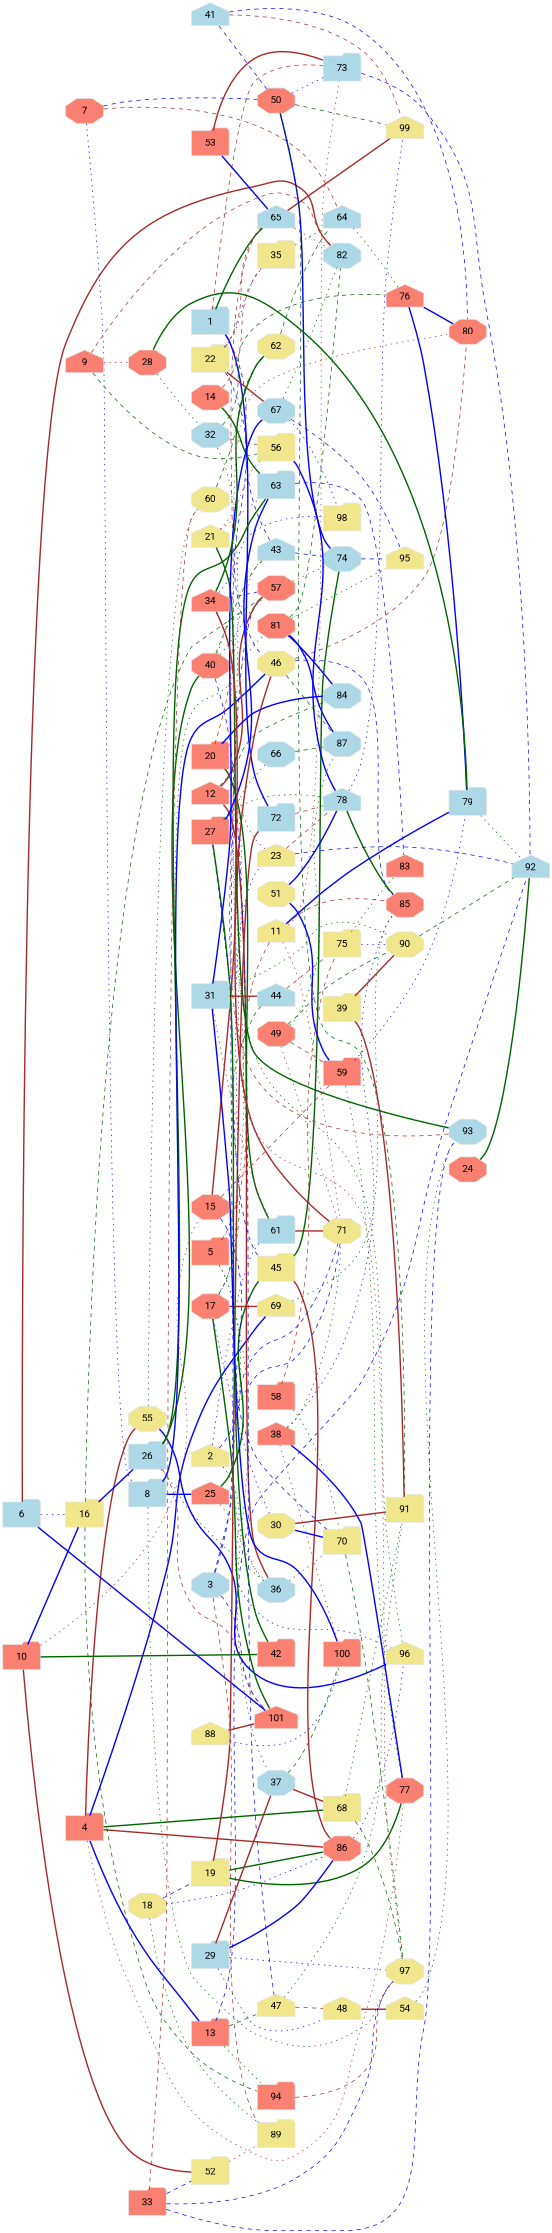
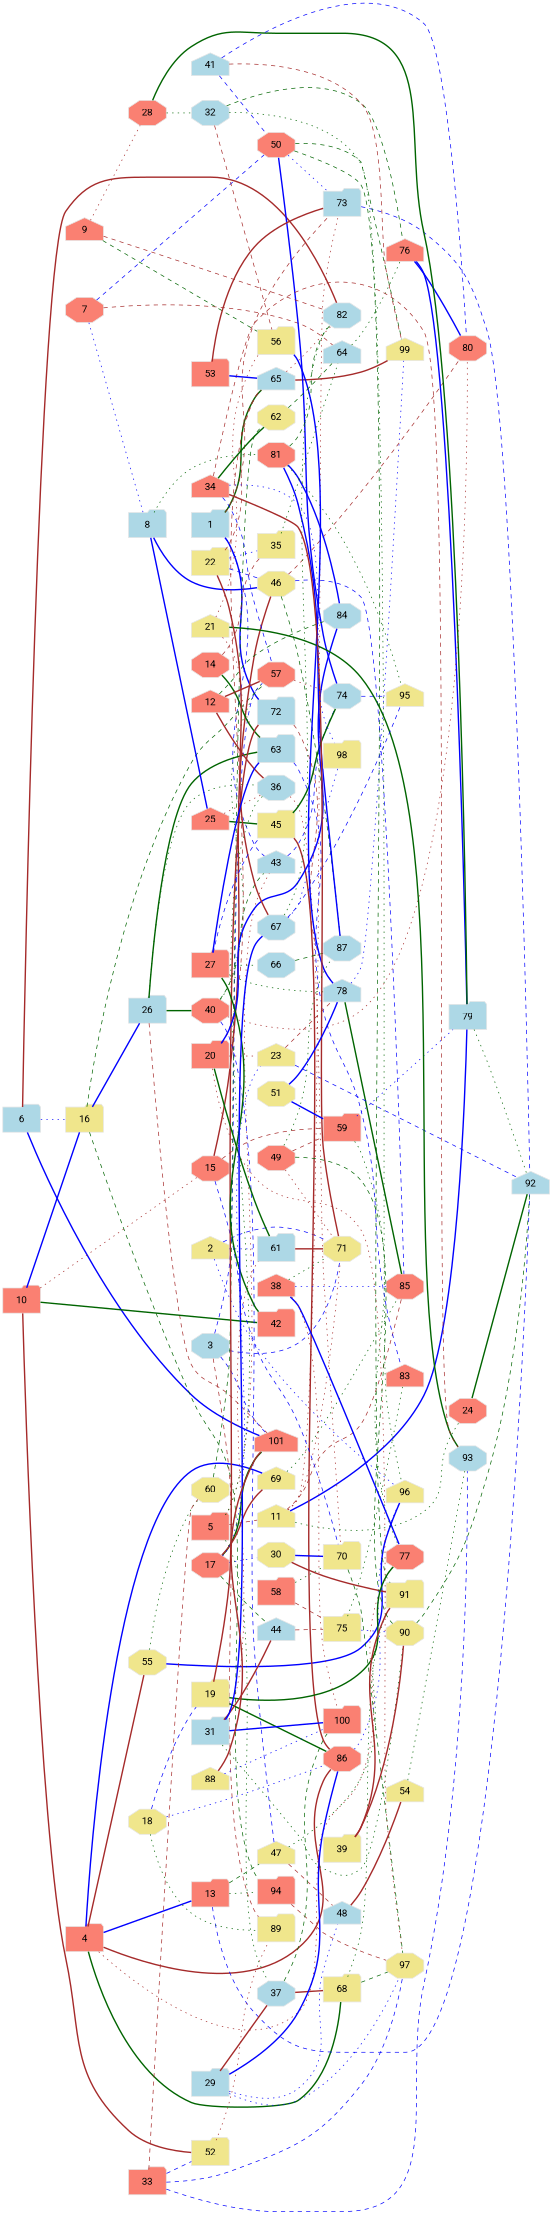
edge "24" -- "11": added
edge "8" -- "97": removed
node "48": fillcolor khaki -> lightblue
